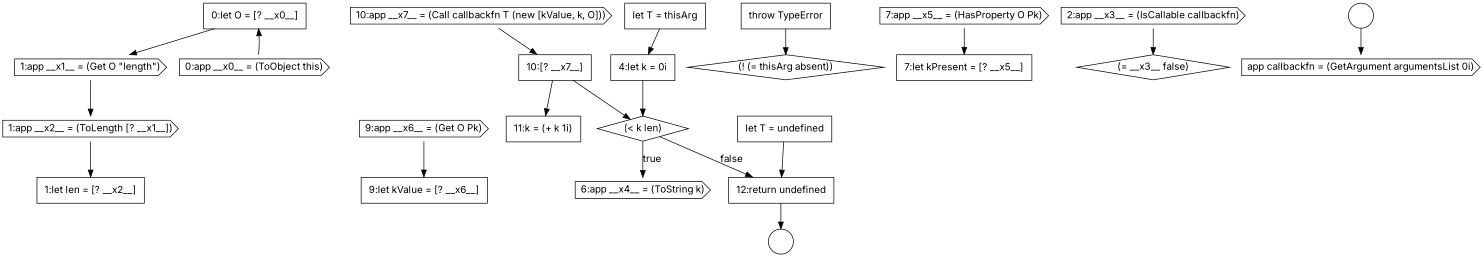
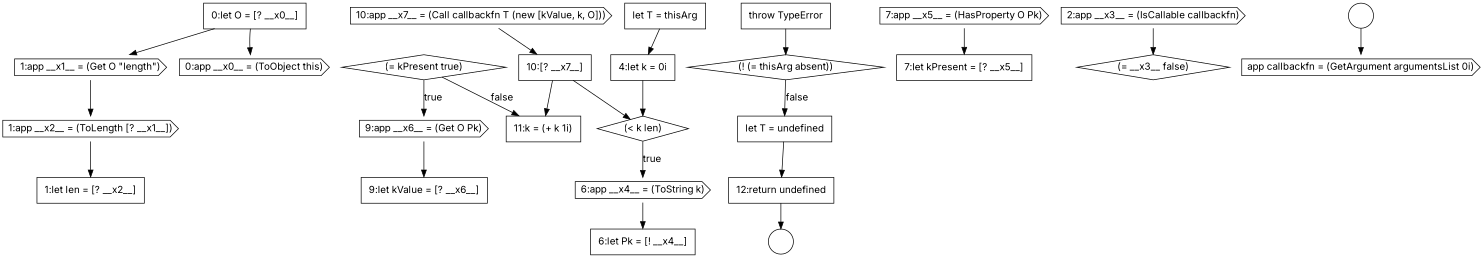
edge "0:app __x0__ = (ToObject this)" -> "0:let O = [? __x0__]": reversed
node "(= kPresent true)": added
edge "(! (= thisArg absent))" -> "let T = undefined": added, label "false"
edge "(< k len)" -> "12:return undefined": removed, label "false"
node "6:let Pk = [! __x4__]": added
